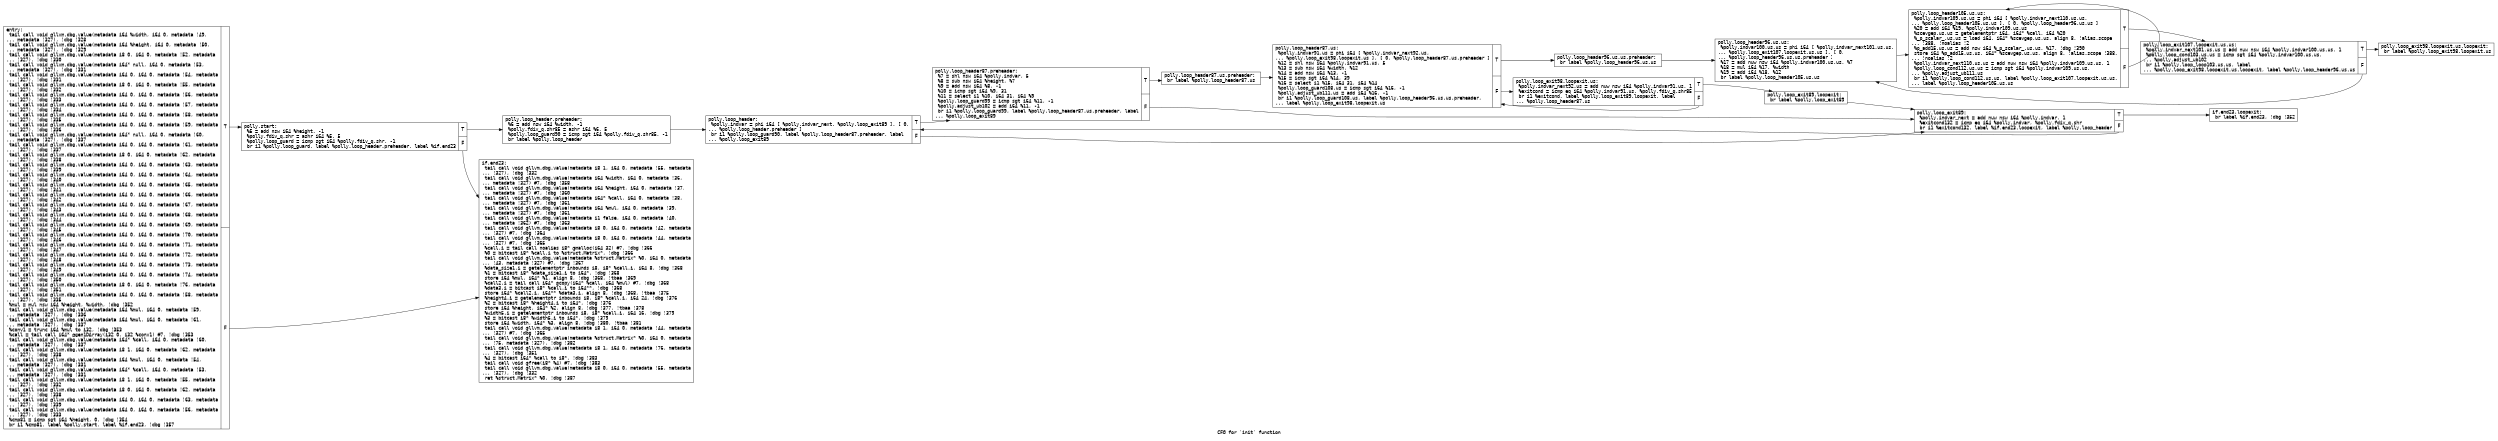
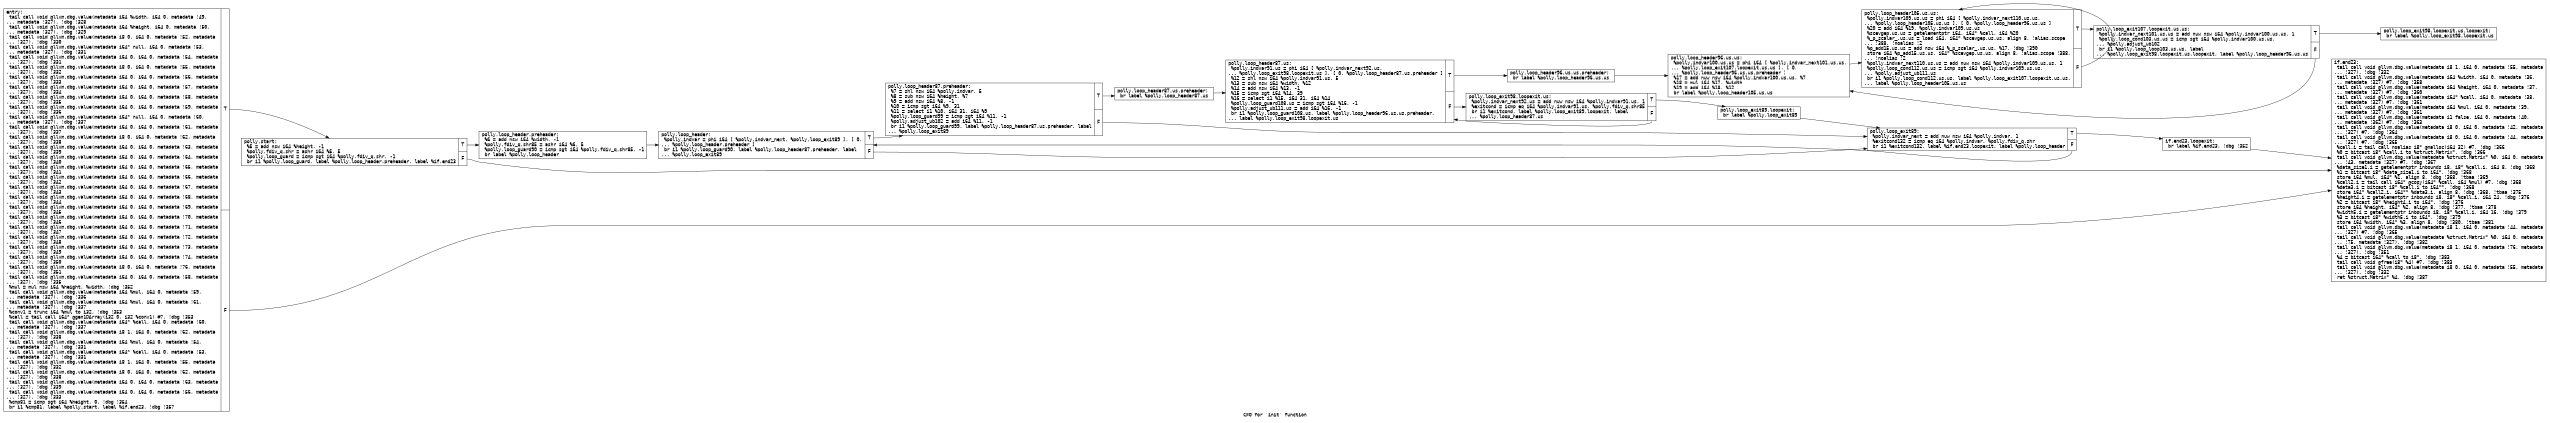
edge "if.end23.loopexit:" -> "if.end23:": added
node "if.end23:": text "ret %struct.Matrix* %0, !dbg !387" -> "ret %struct.Matrix* %4, !dbg !387"
